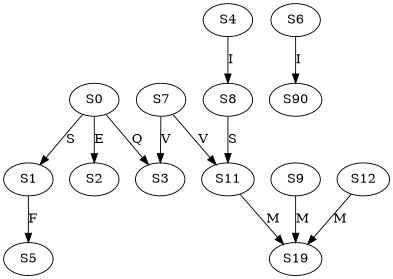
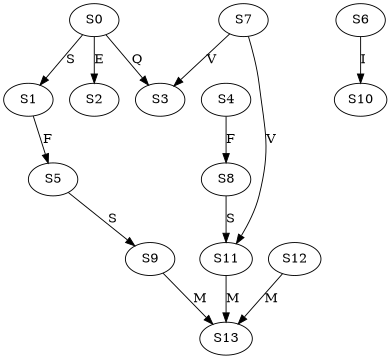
edge "S4" -> "S8": label "I" -> "F"
node "S90": label "S90" -> "S10"
edge "S5" -> "S9": added, label "S"
node "S19": label "S19" -> "S13"
